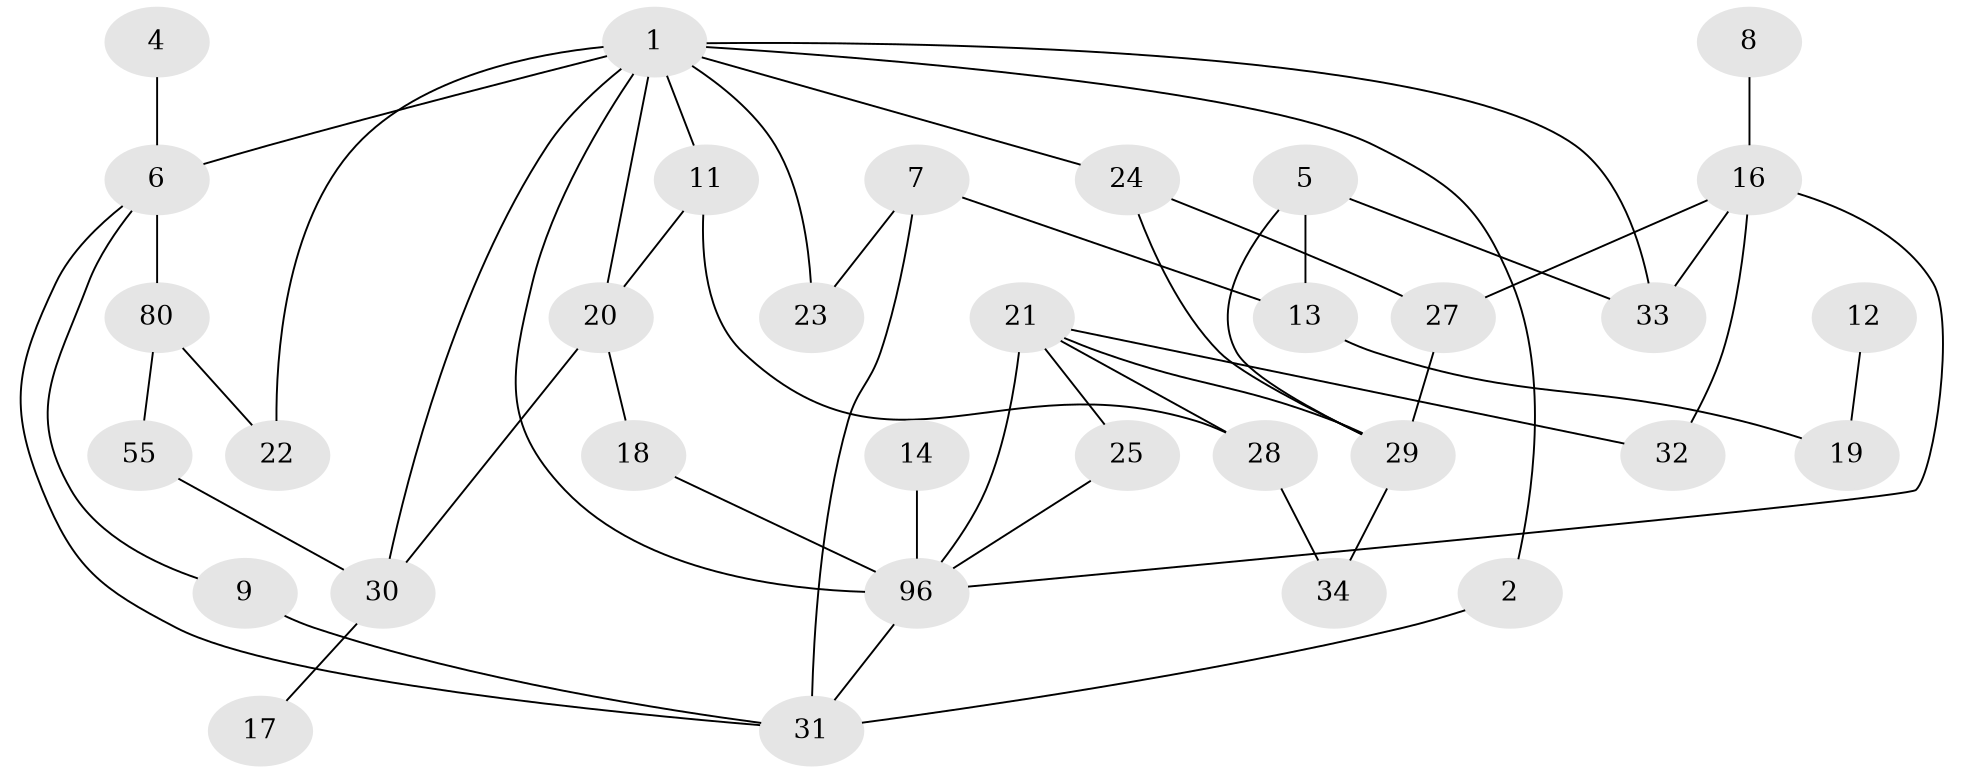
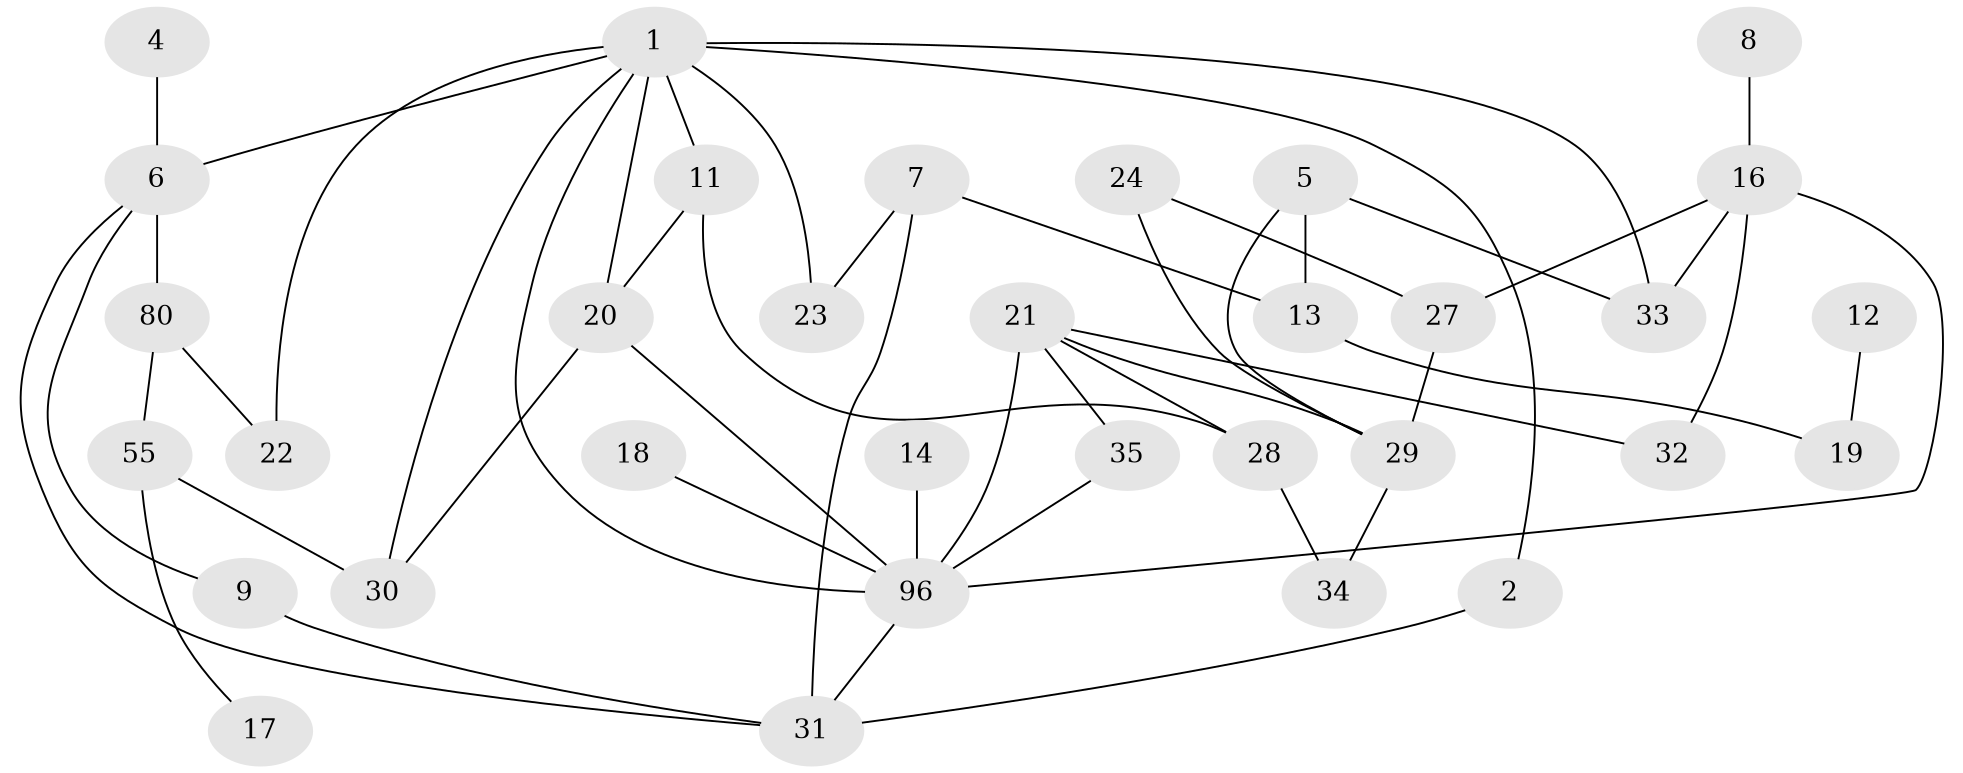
edge "1" -- "24": removed
edge "20" -- "18": now "20" -- "96"
node "25": label "25" -> "35"
edge "30" -- "17": now "55" -- "17"
